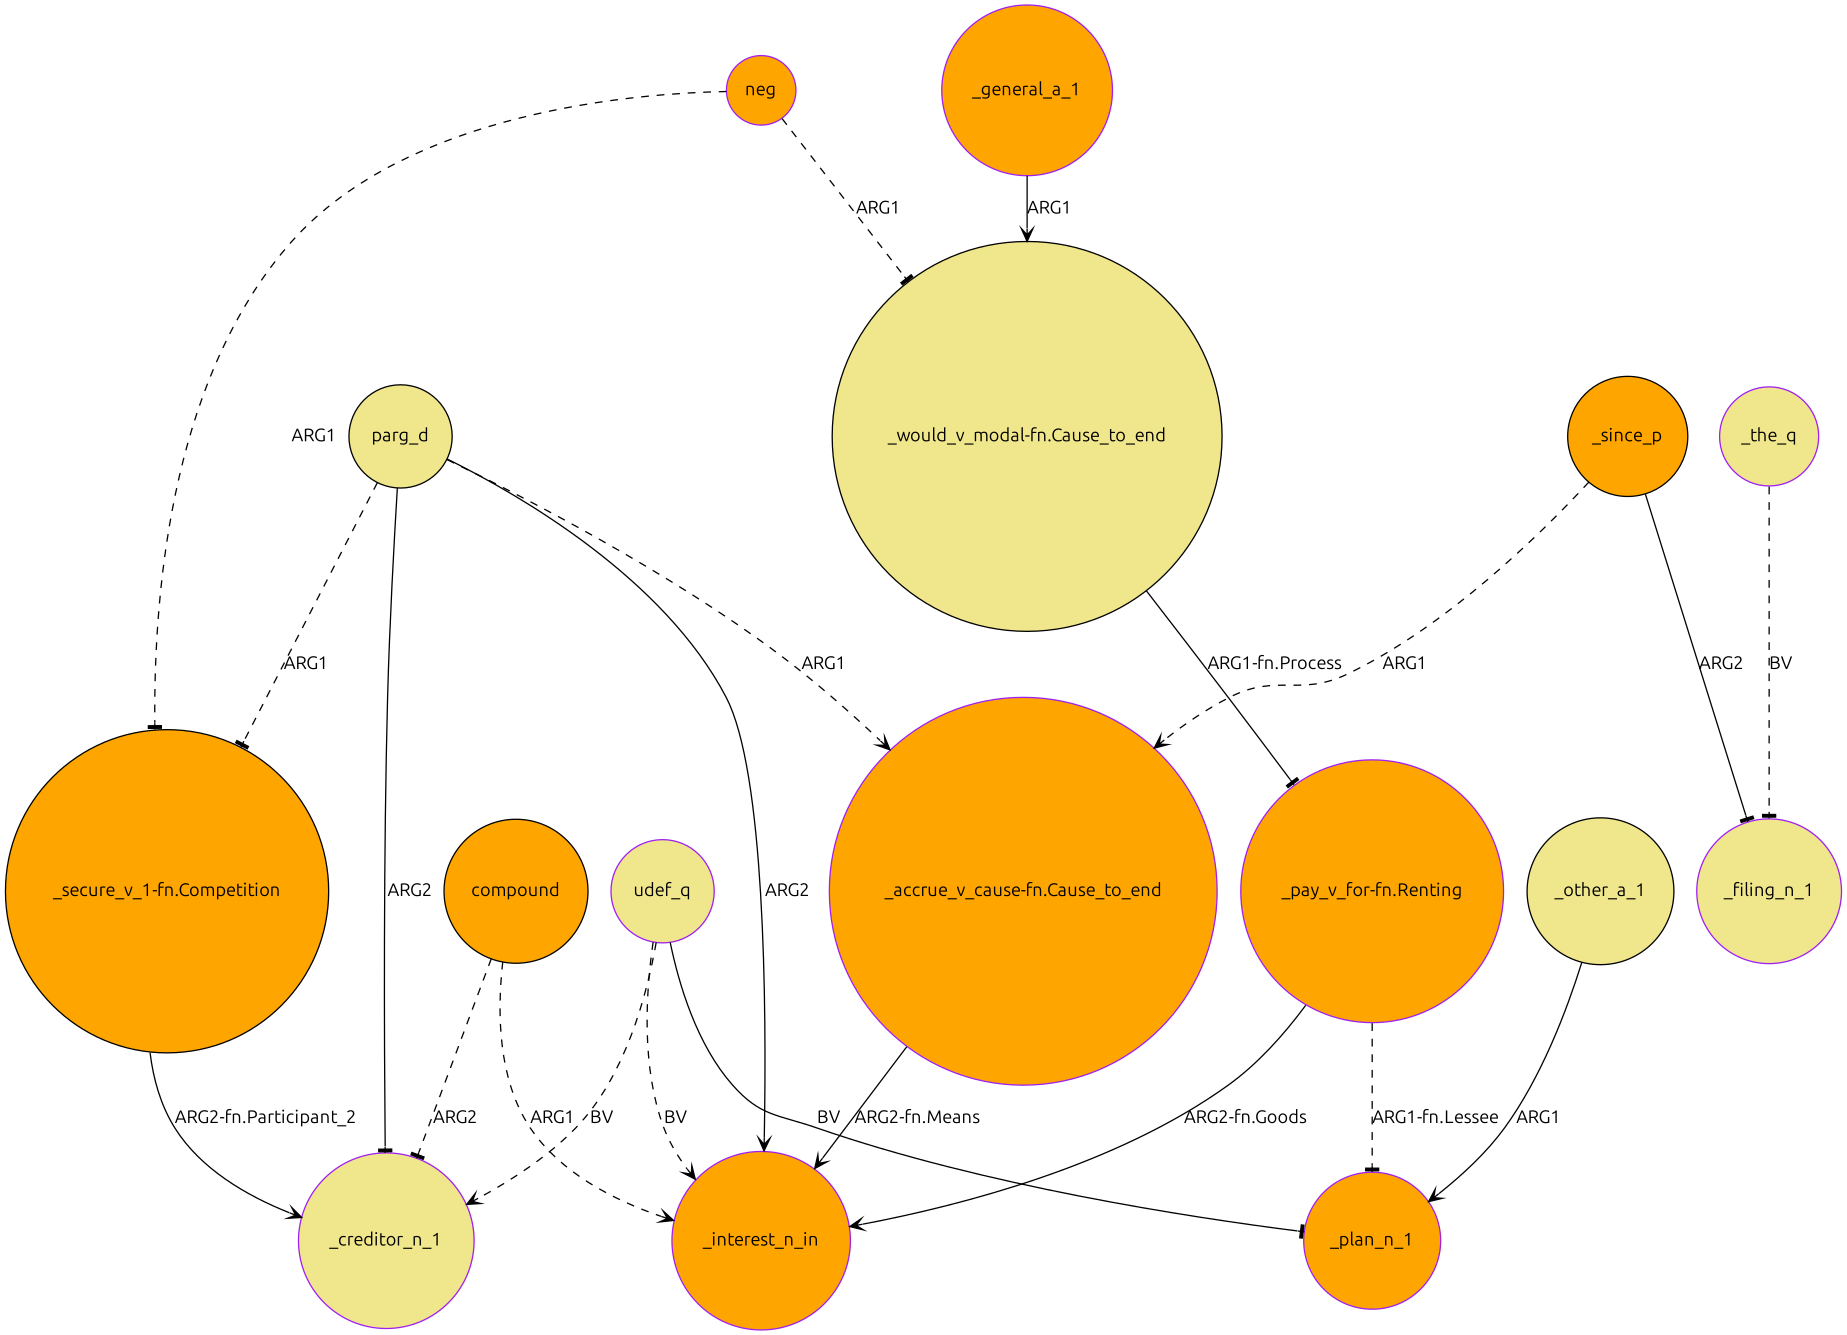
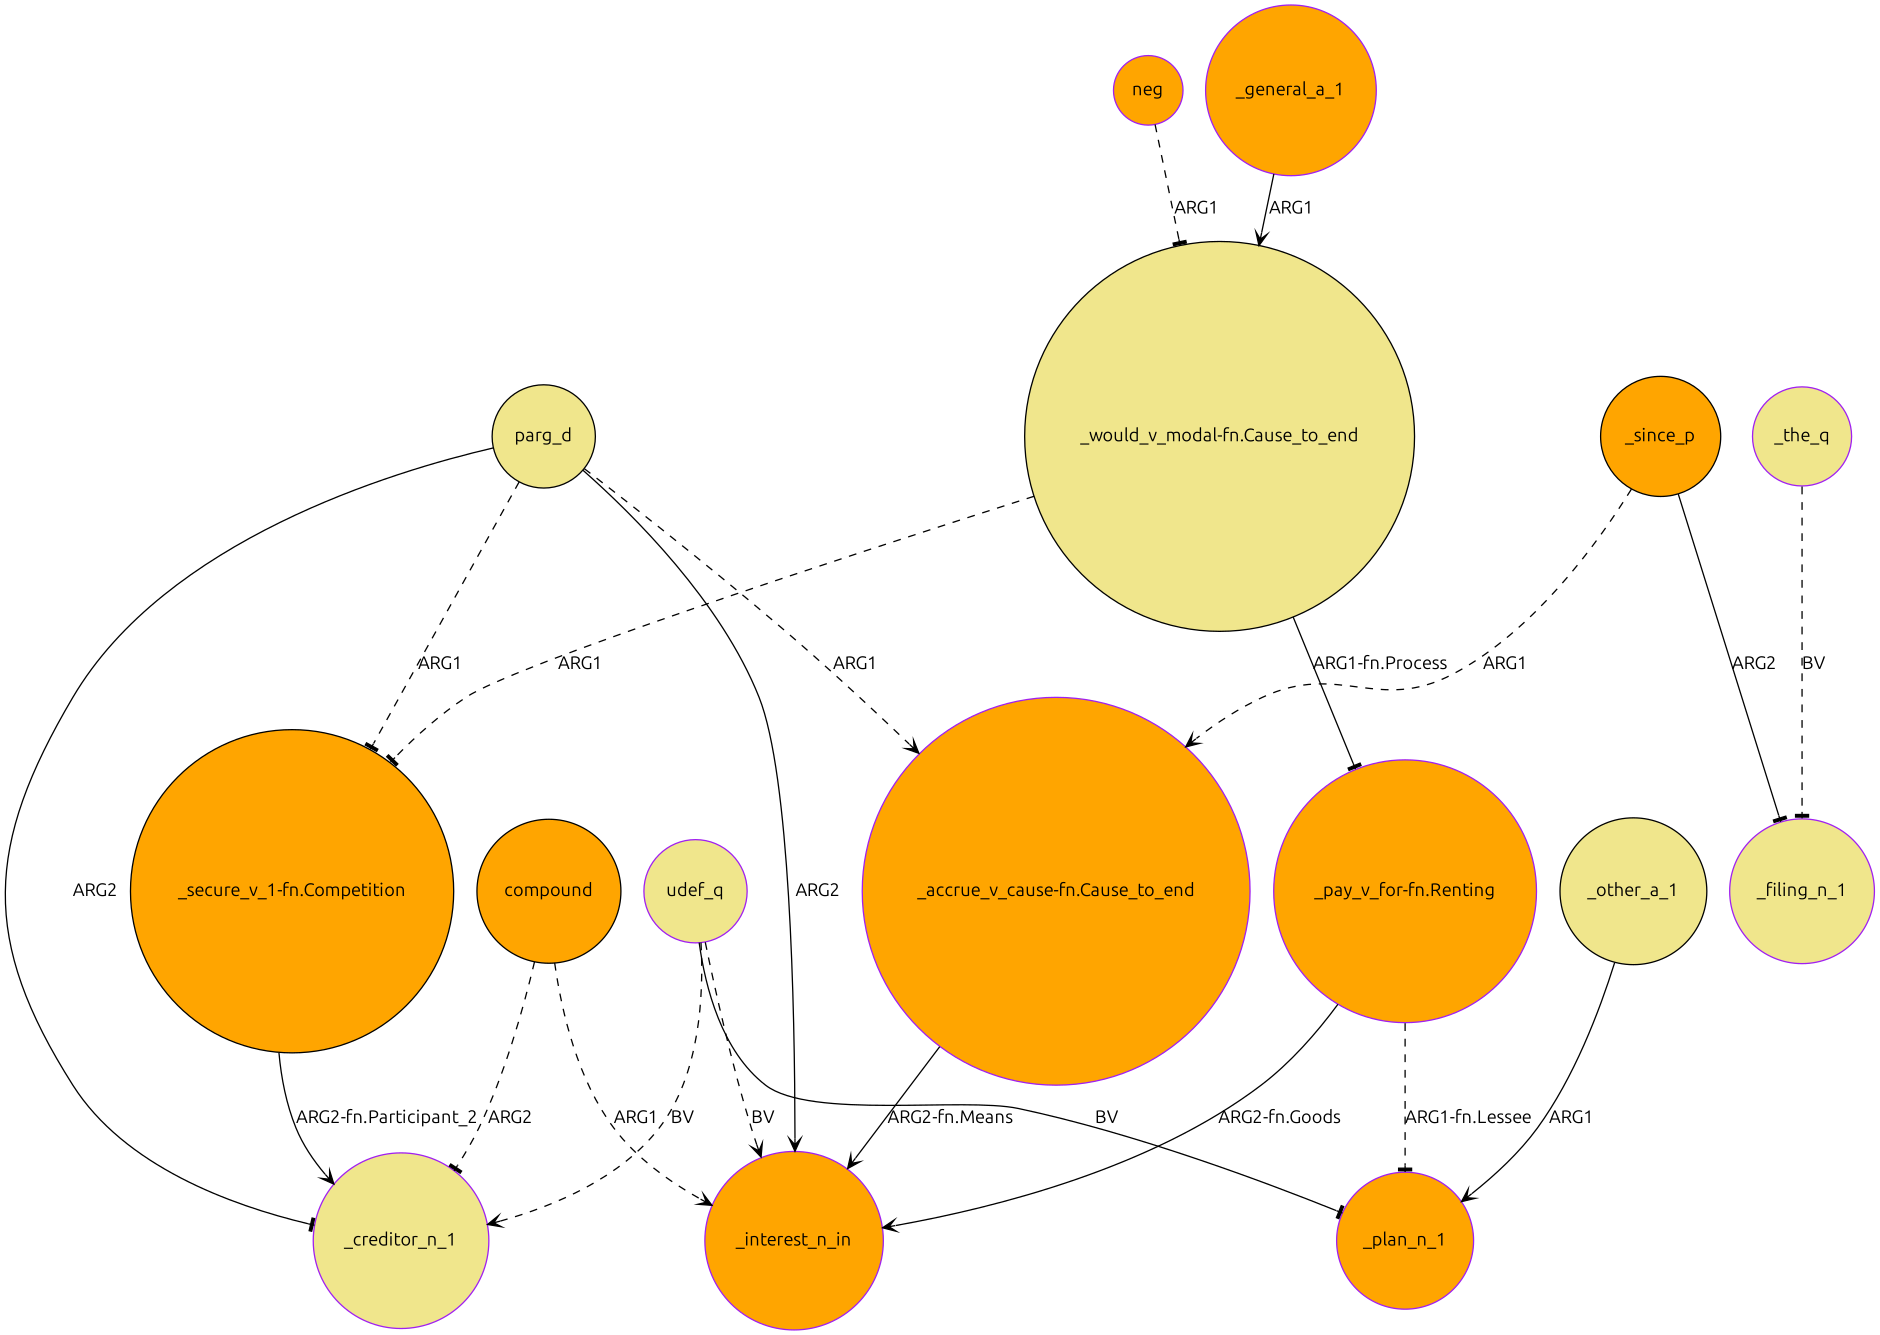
edge "neg" -> "_secure_v_1-fn.Competition": now "_would_v_modal-fn.Cause_to_end" -> "_secure_v_1-fn.Competition"
